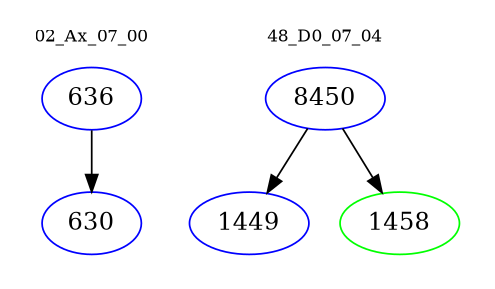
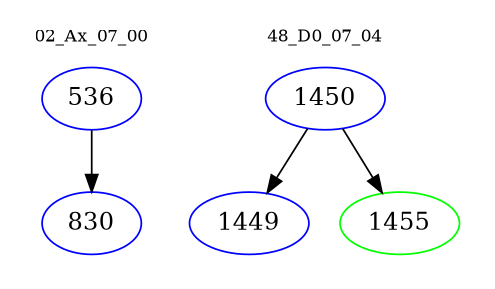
node "636": label "636" -> "536"
node "8450": label "8450" -> "1450"
node "630": label "630" -> "830"
node "1458": label "1458" -> "1455"
